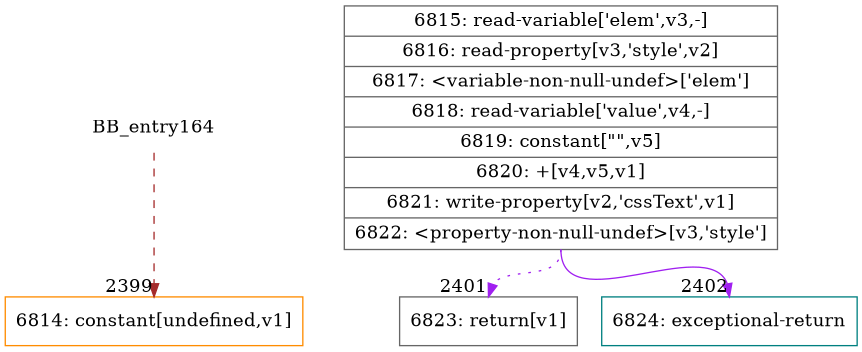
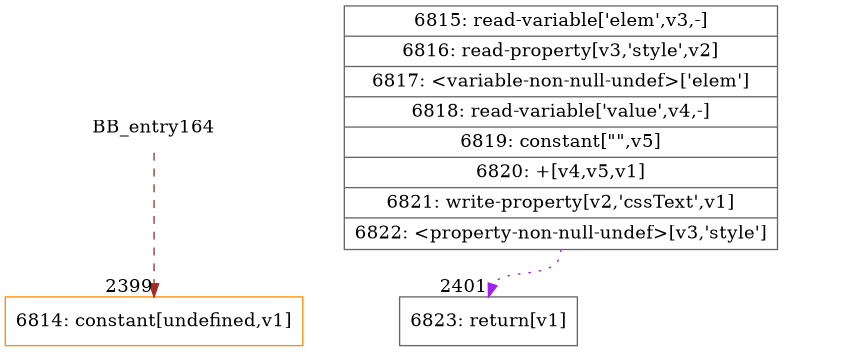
node "6824: exceptional-return": removed
